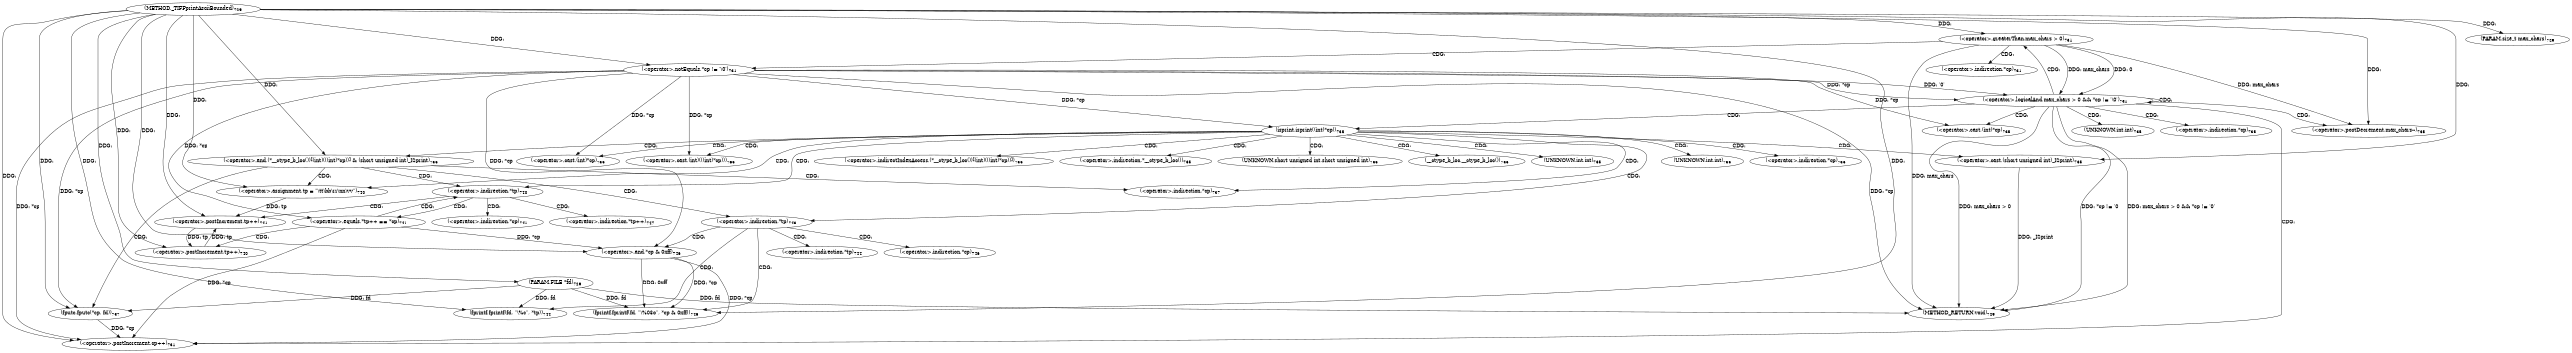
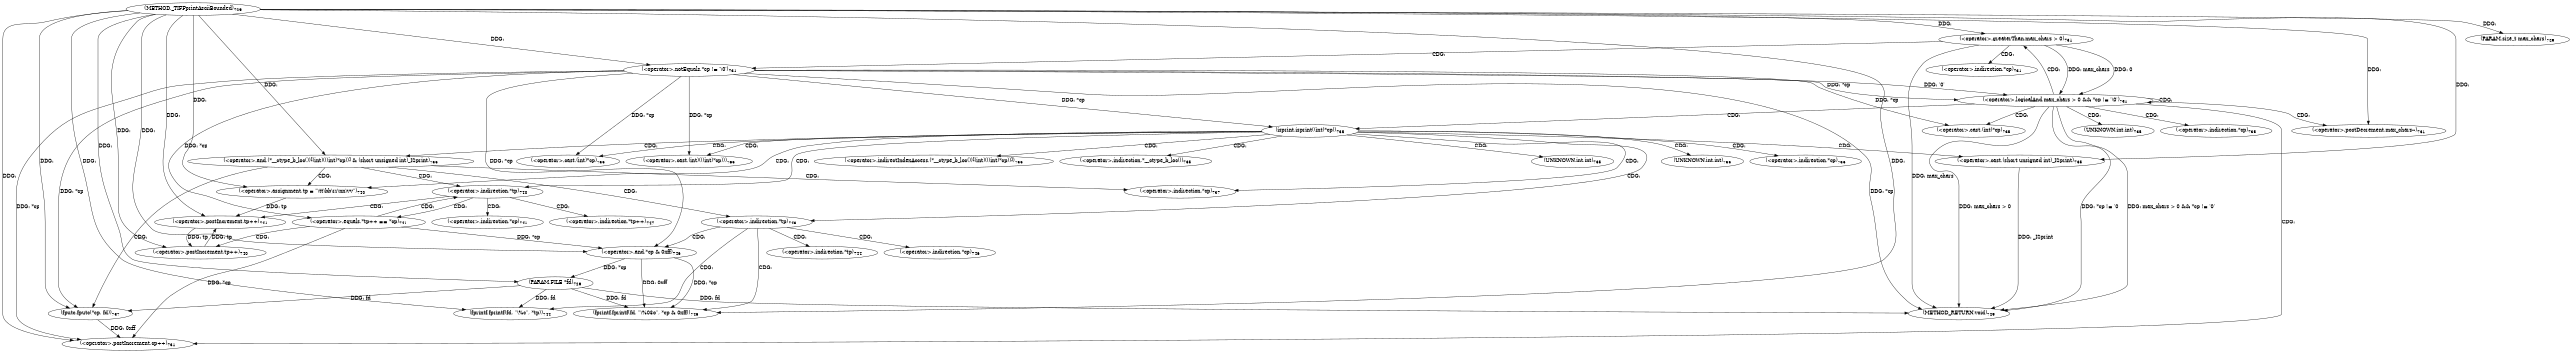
edge "(<operator>.greaterThan,max_chars > 0)" -> "(<operator>.postDecrement,max_chars--)": removed, label "DDG: max_chars"
node "(<operator>.postDecrement,max_chars--)": text "735" -> "731"
node "(UNKNOWN,short unsigned int,short unsigned int)": removed
node "(__ctype_b_loc,__ctype_b_loc())": removed
edge "(fputc,fputc(*cp, fd))" -> "(<operator>.postIncrement,cp++)": label "DDG: *cp" -> "DDG: 0xff"
edge "(<operator>.and,*cp & 0xff)" -> "(<operator>.postIncrement,cp++)": now "(<operator>.and,*cp & 0xff)" -> "(PARAM,FILE *fd)"
